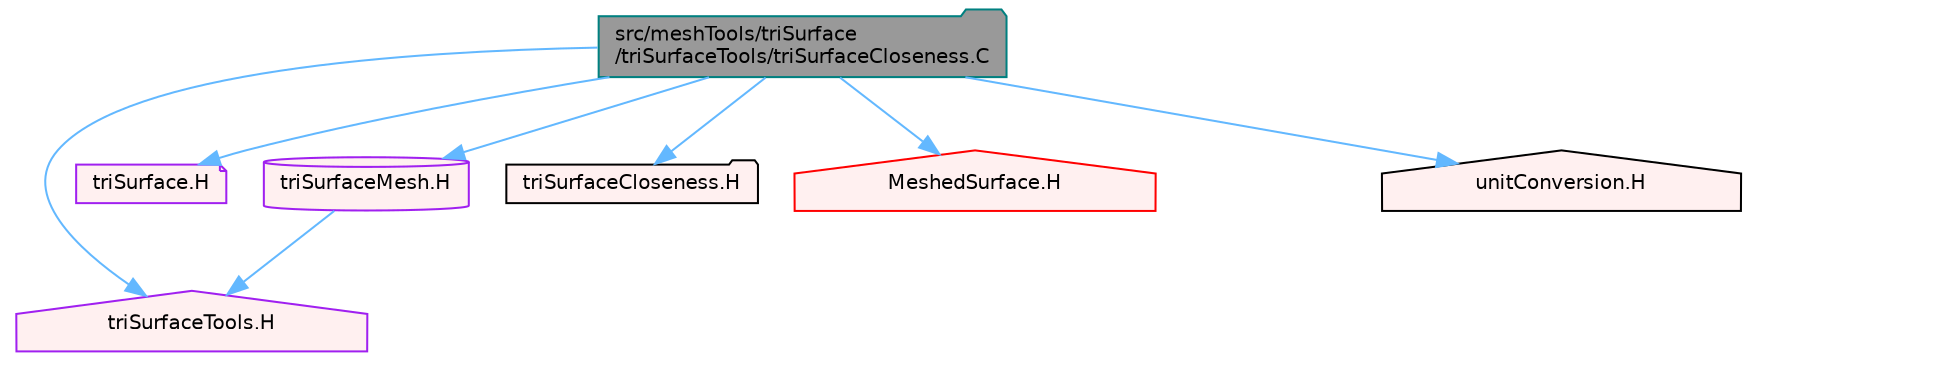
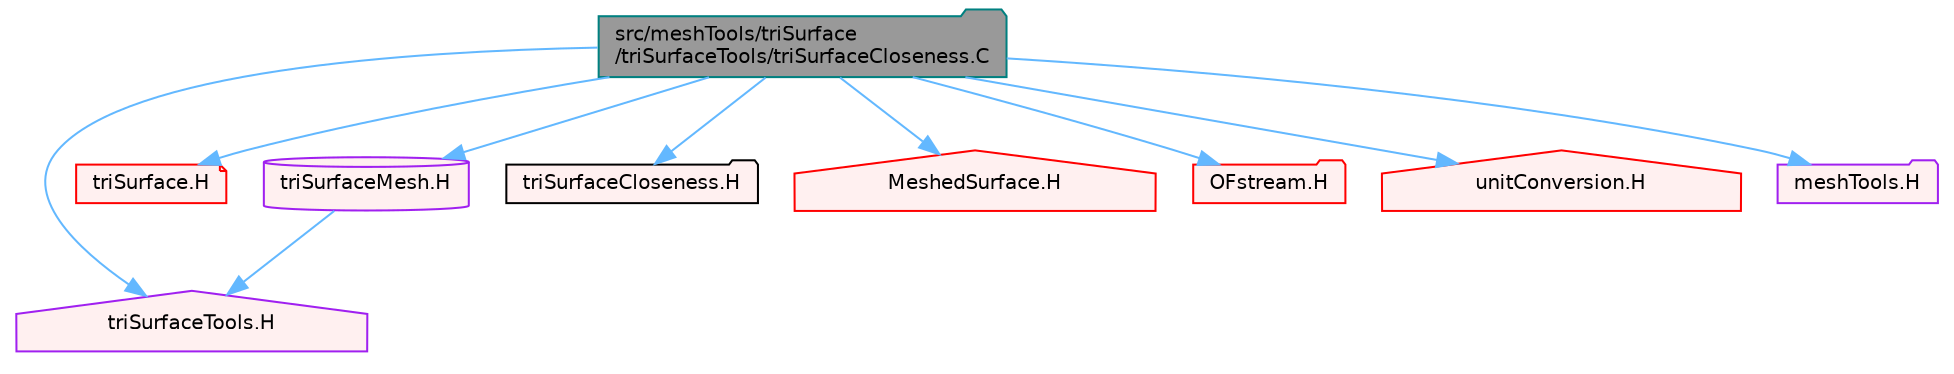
node "triSurface.H": color purple -> red
node "OFstream.H": added
node "unitConversion.H": color black -> red
node "meshTools.H": added
